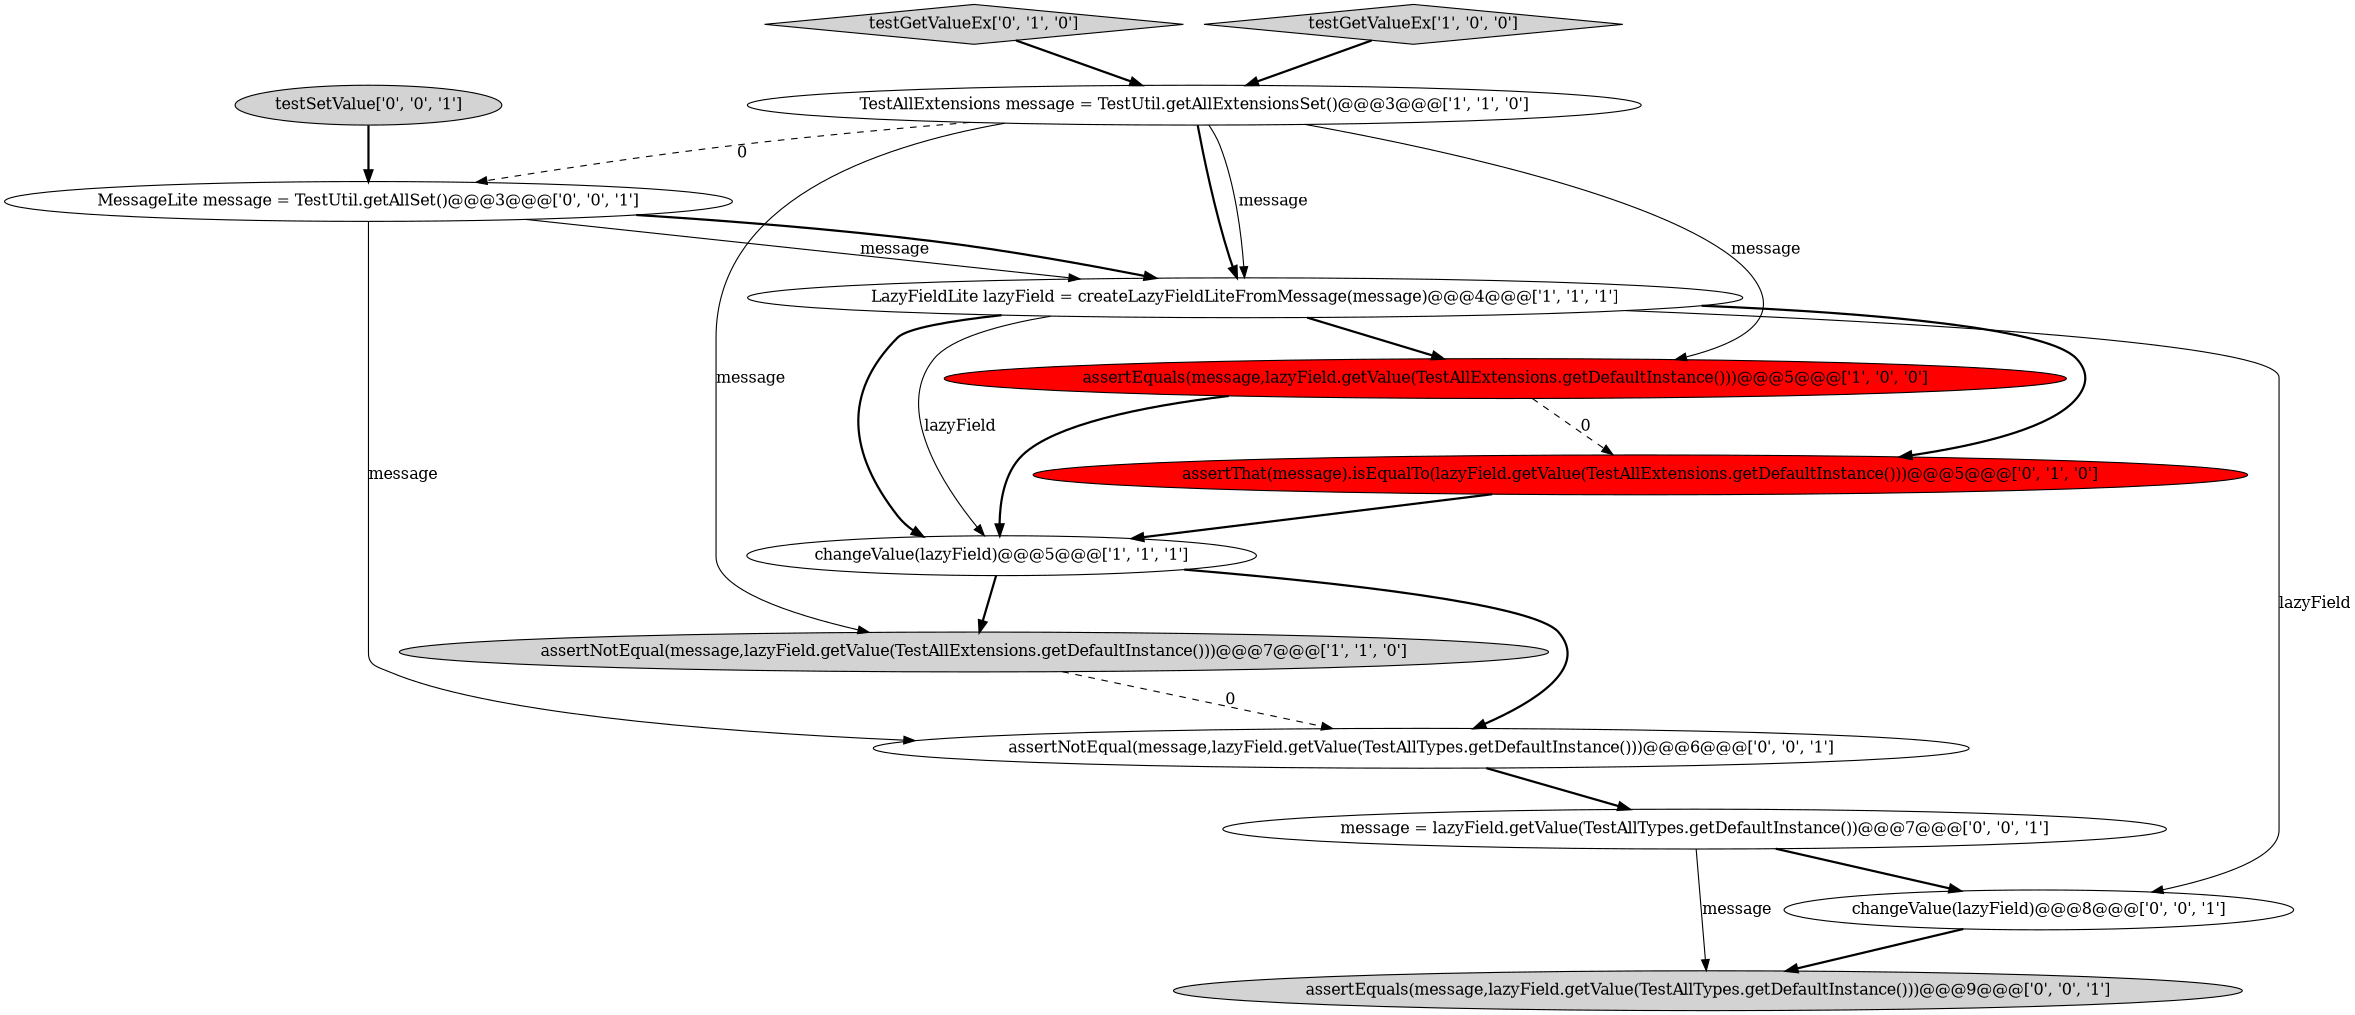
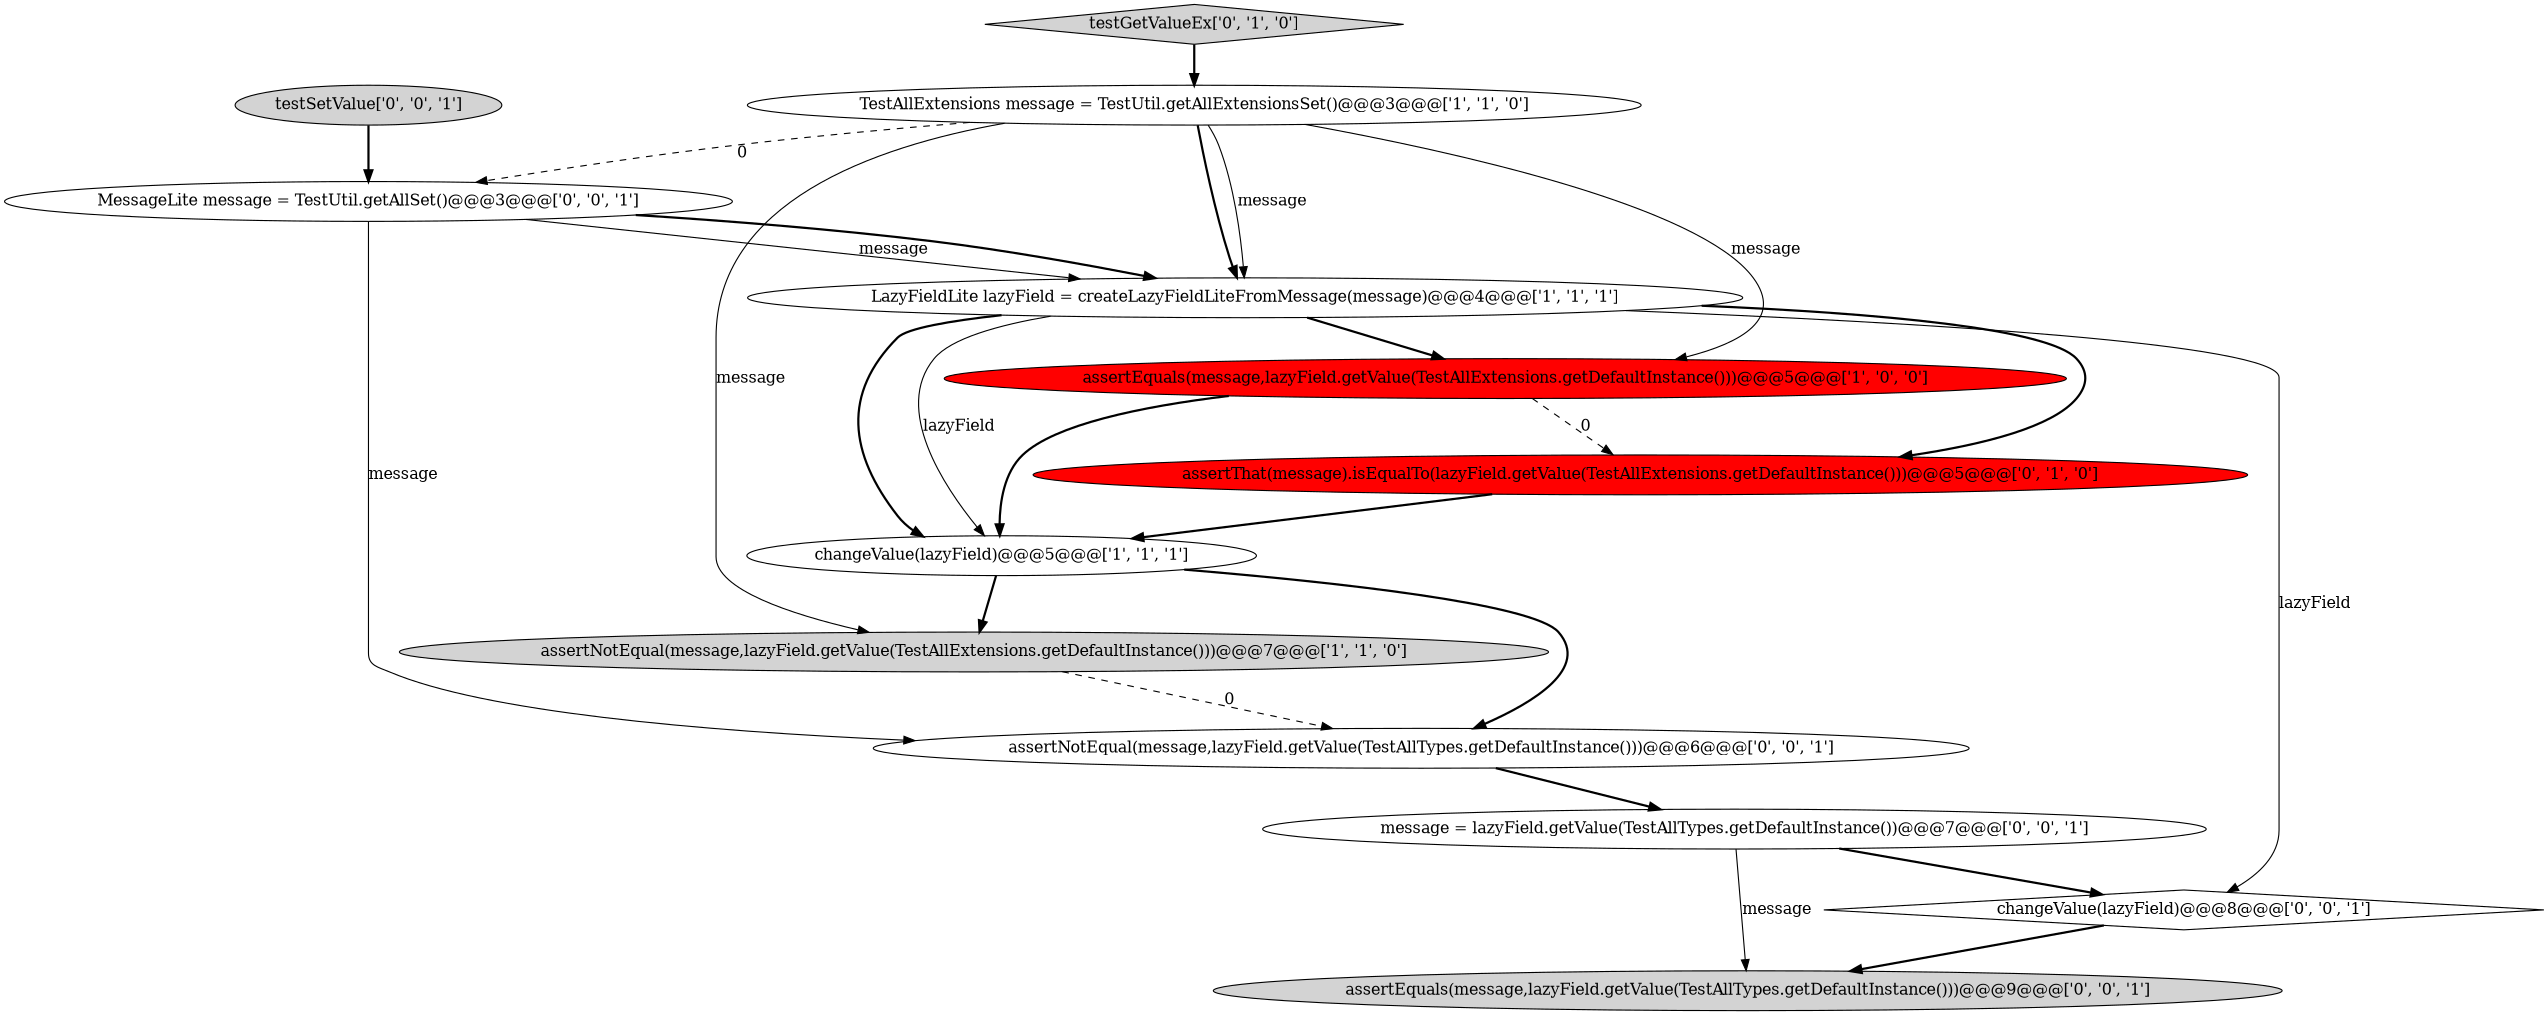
node "testGetValueEx['1', '0', '0']": removed
node "changeValue(lazyField)@@@8@@@['0', '0', '1']": shape ellipse -> diamond
